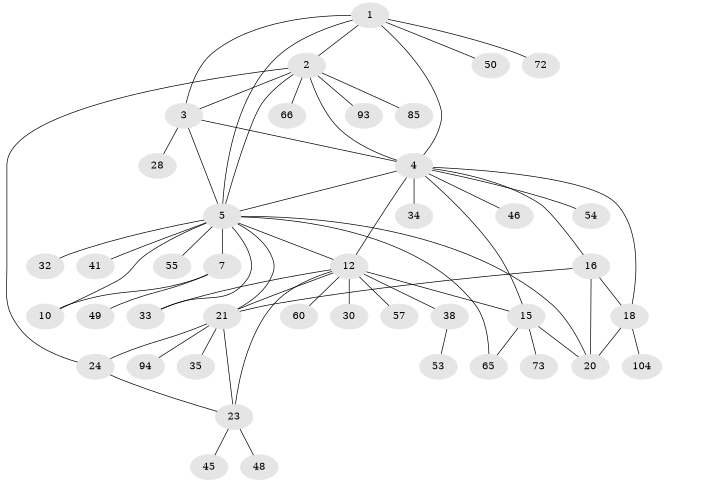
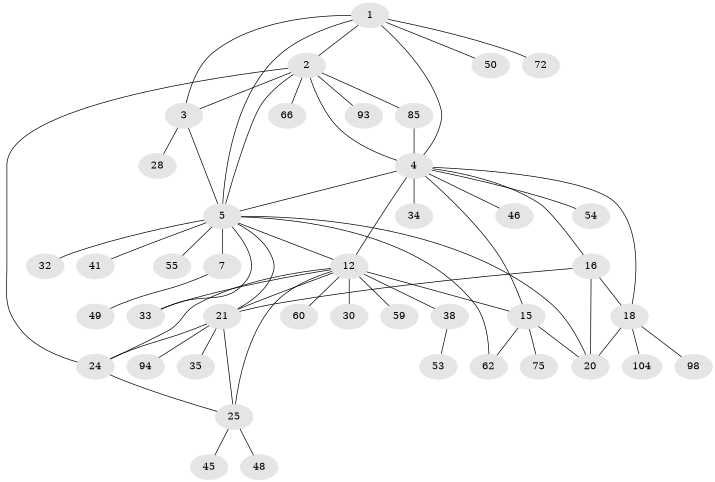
edge "3" -- "4": now "85" -- "4"
edge "12" -- "24": added
node "10": removed
node "57": label "57" -> "59"
node "65": label "65" -> "62"
node "73": label "73" -> "75"
node "98": added
node "23": label "23" -> "25"
